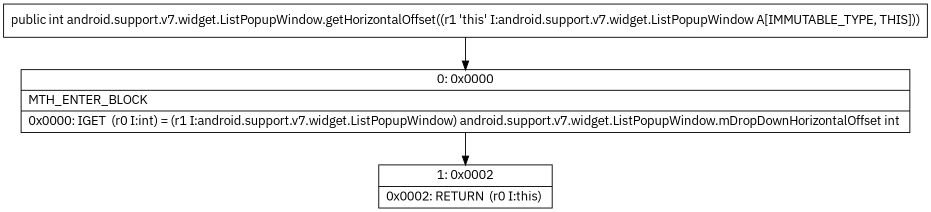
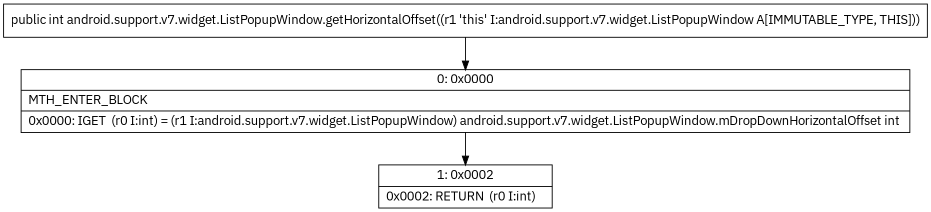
node "1: 0x0002": text "0x0002: RETURN  (r0 I:this)" -> "0x0002: RETURN  (r0 I:int)"
